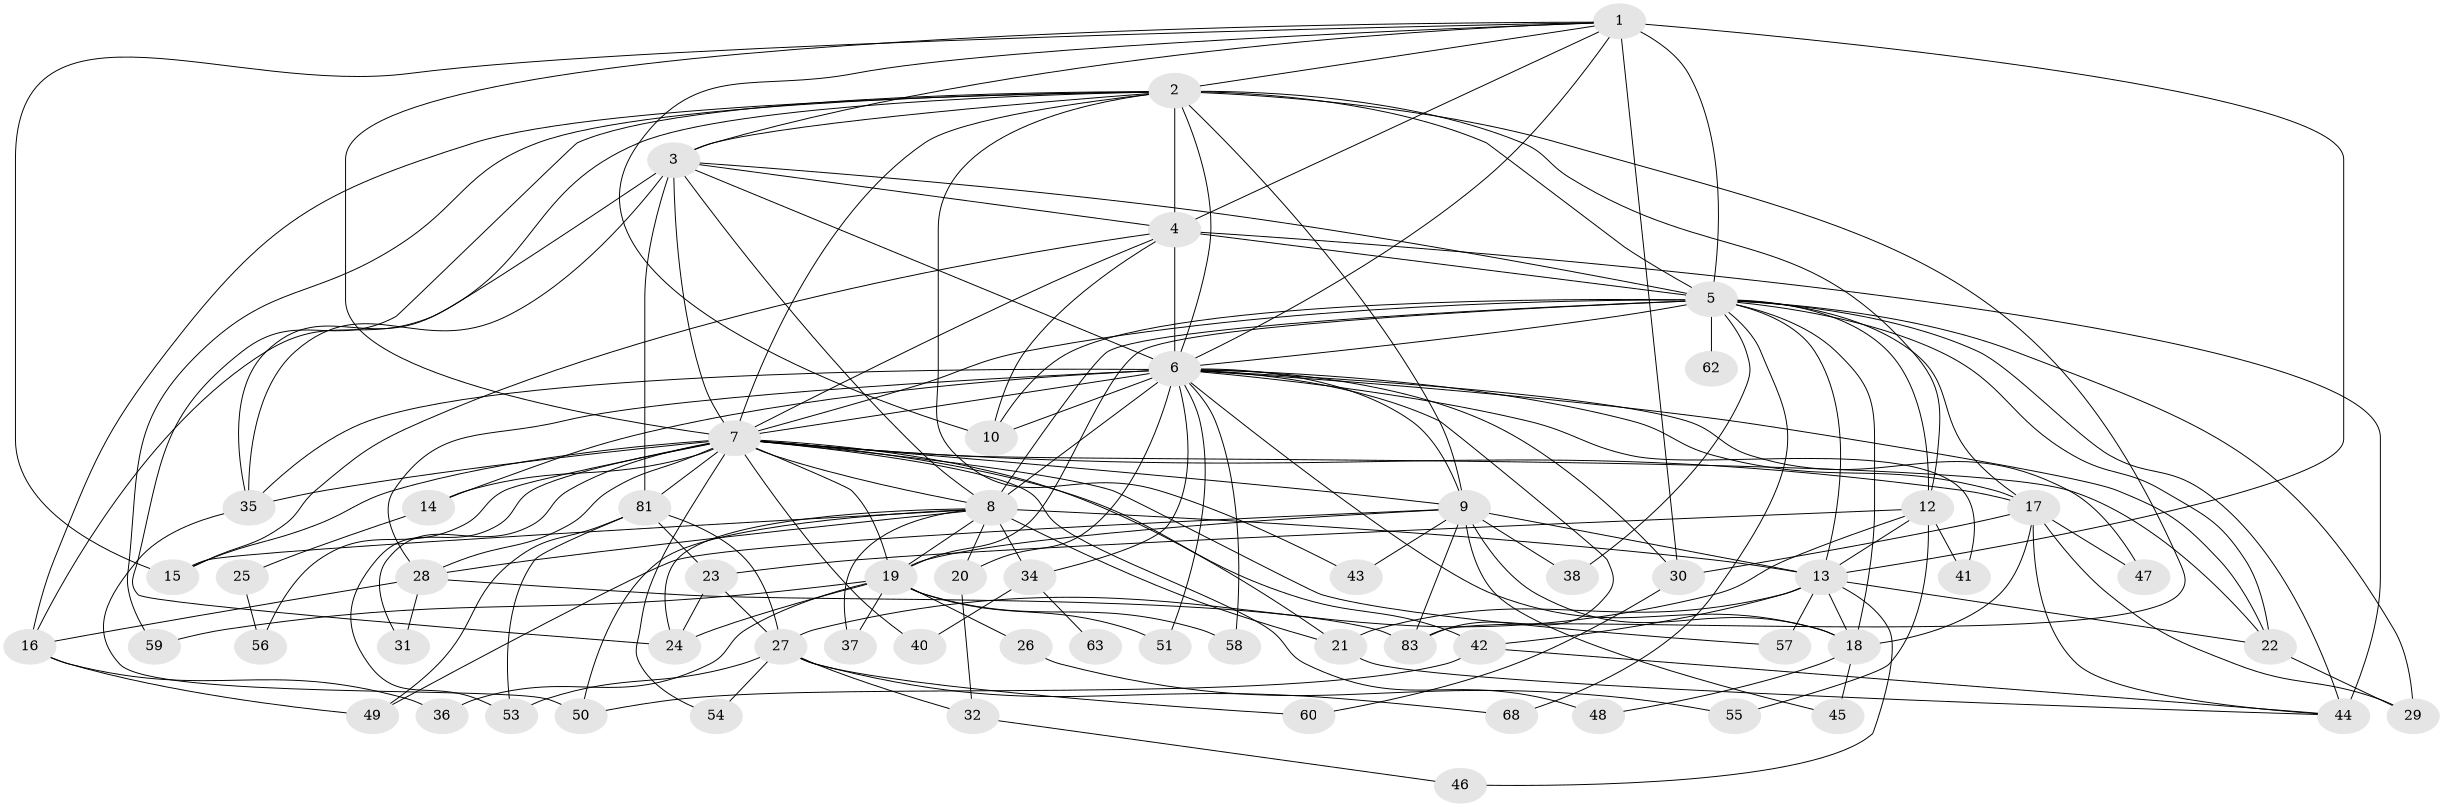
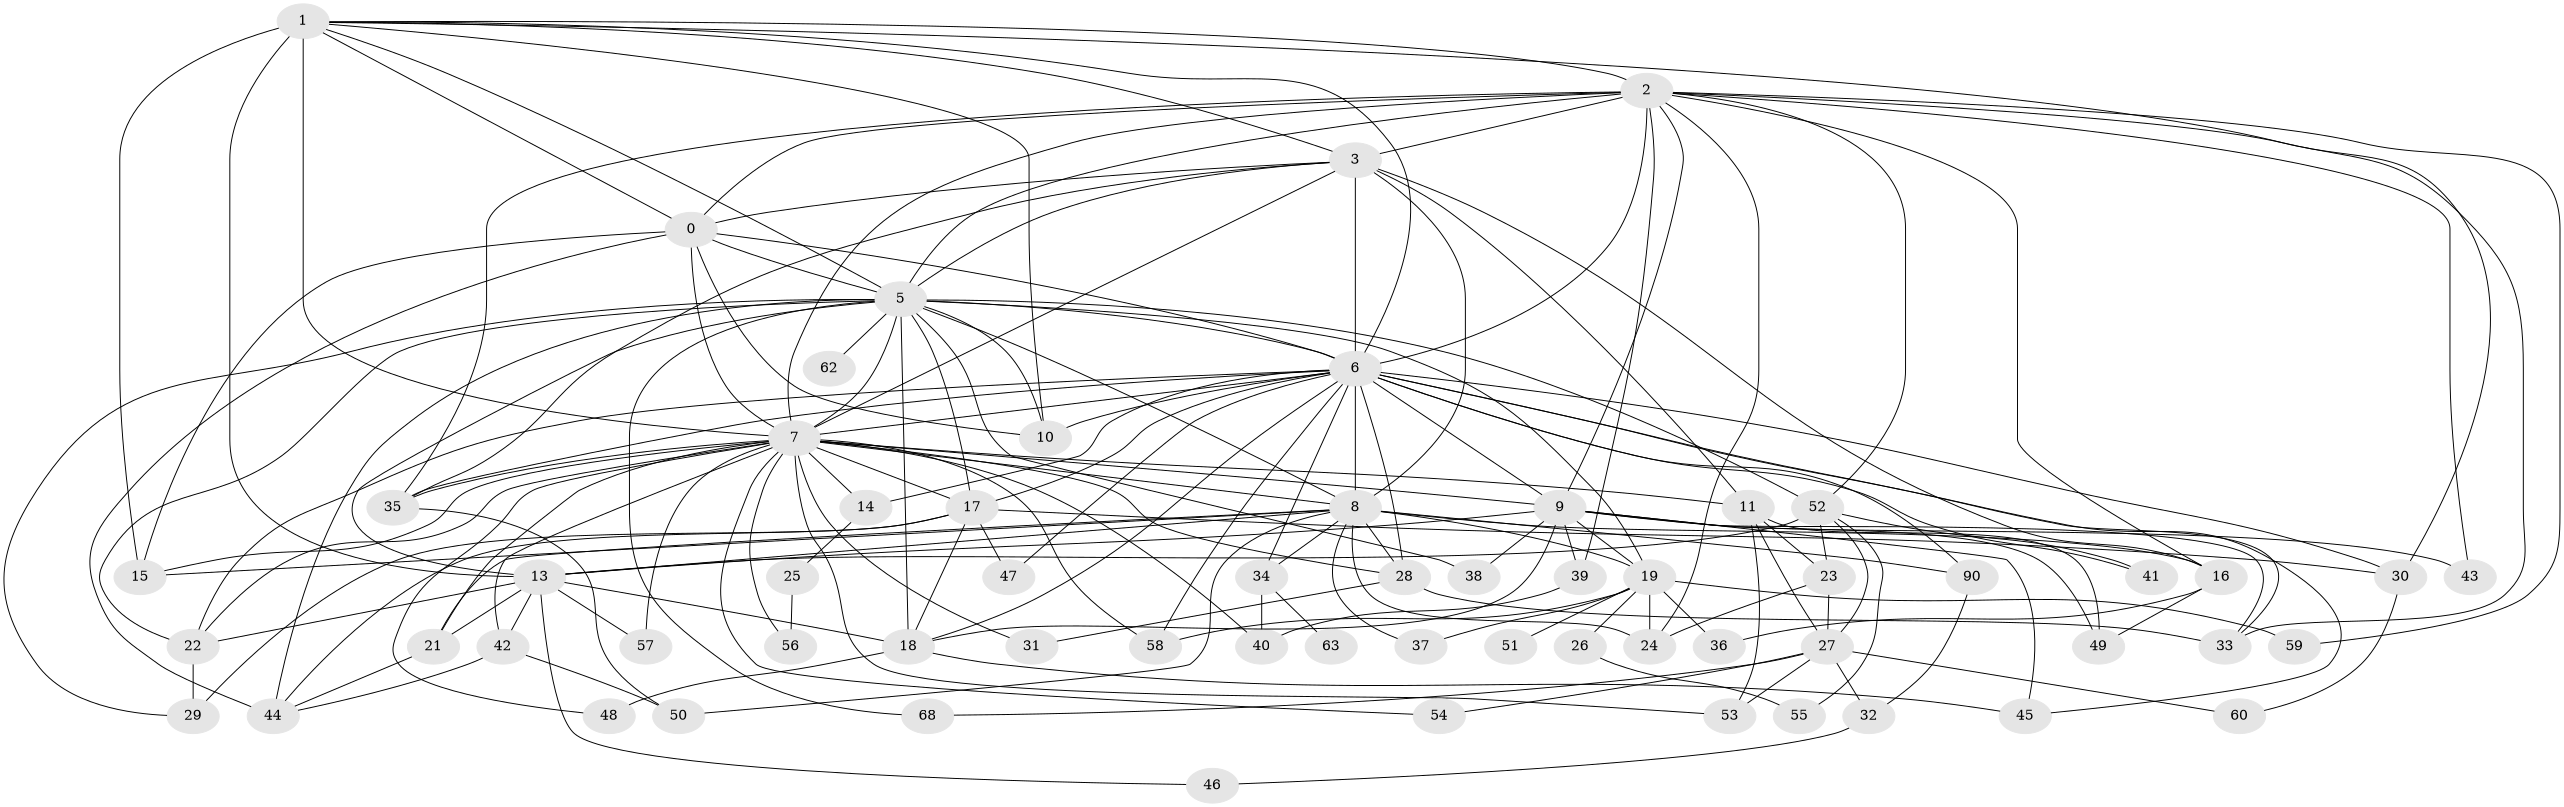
node "4": label "4" -> "0"
edge "7" -- "19": now "7" -- "58"
edge "6" -- "51": now "6" -- "45"
node "81": label "81" -> "11"
node "12": label "12" -> "52"
node "20": label "20" -> "90"
node "39": added
edge "28" -- "16": now "8" -- "16"
node "83": label "83" -> "33"
